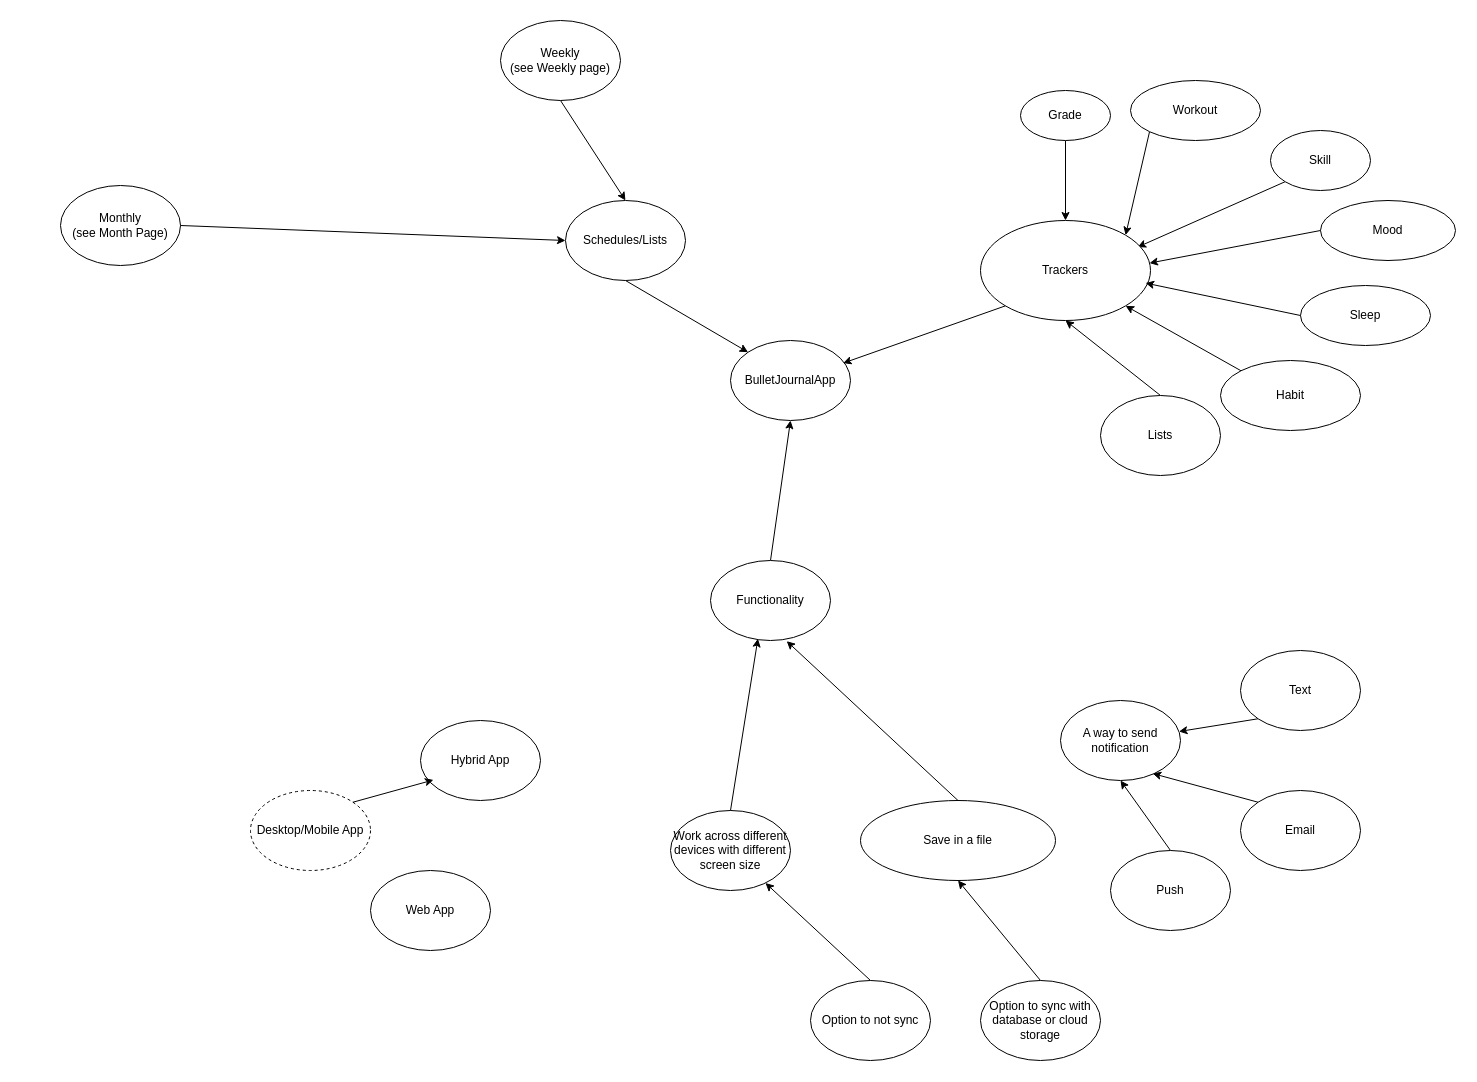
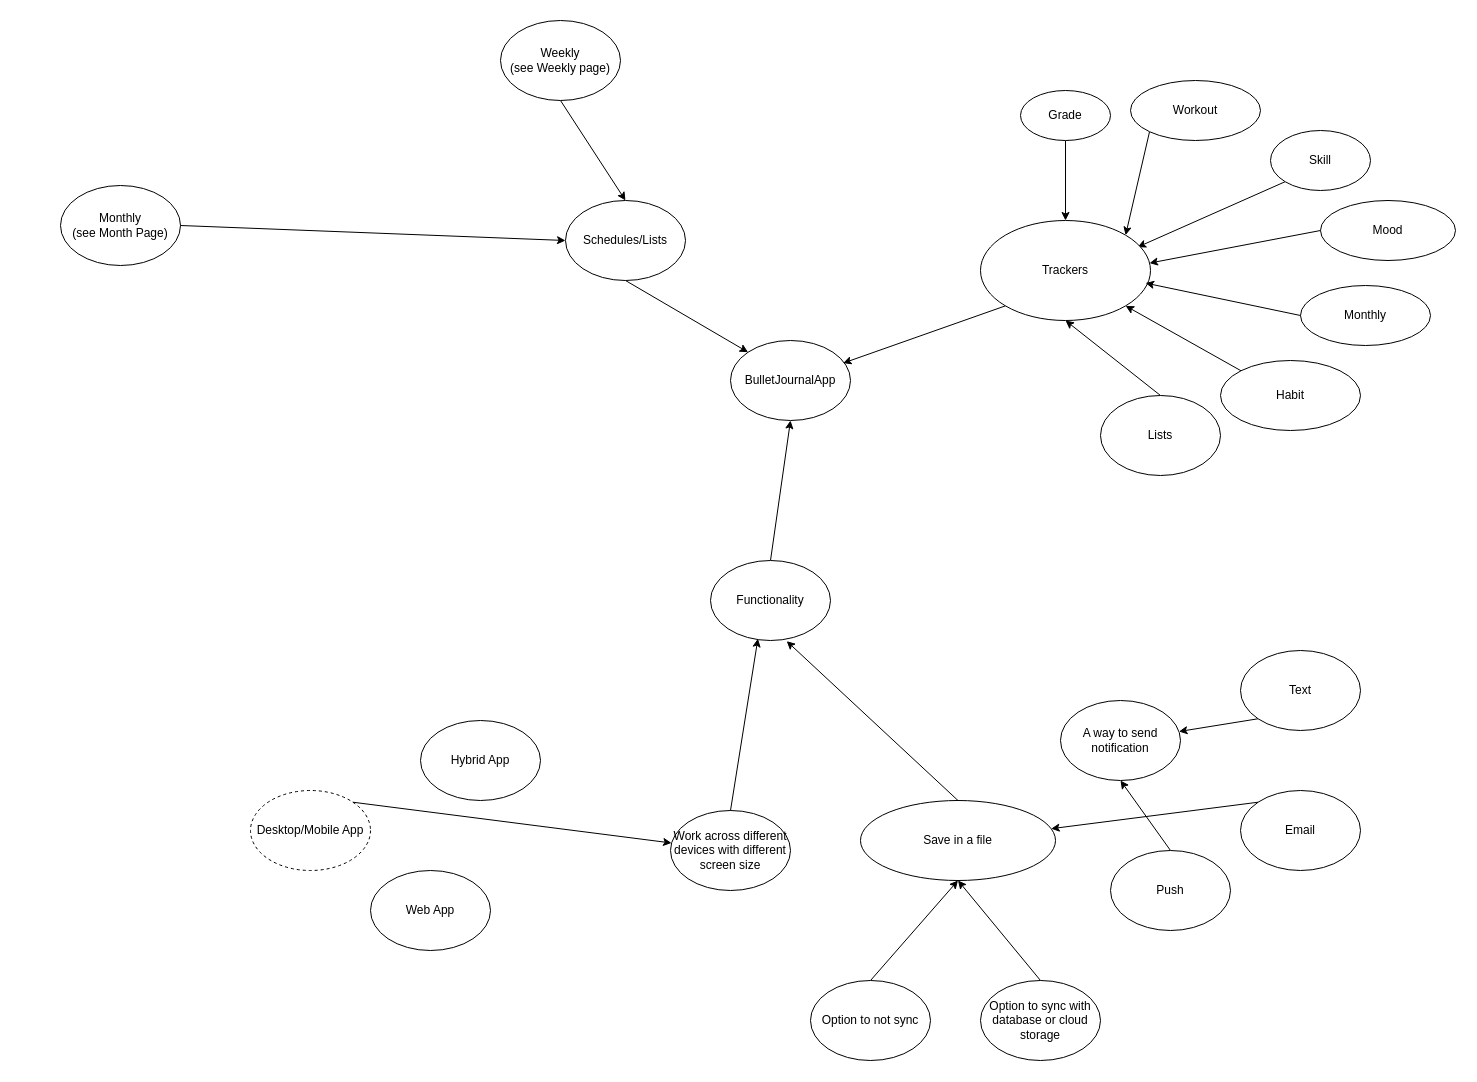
node "Sleep": label "Sleep" -> "Monthly"
edge "Email" -> "A way to send notification": now "Email" -> "Save in a file"
edge "Desktop/Mobile App" -> "Hybrid App": now "Desktop/Mobile App" -> "Work across different devices with different screen size"
edge "Option to not sync" -> "Work across different devices with different screen size": now "Option to not sync" -> "Save in a file"
